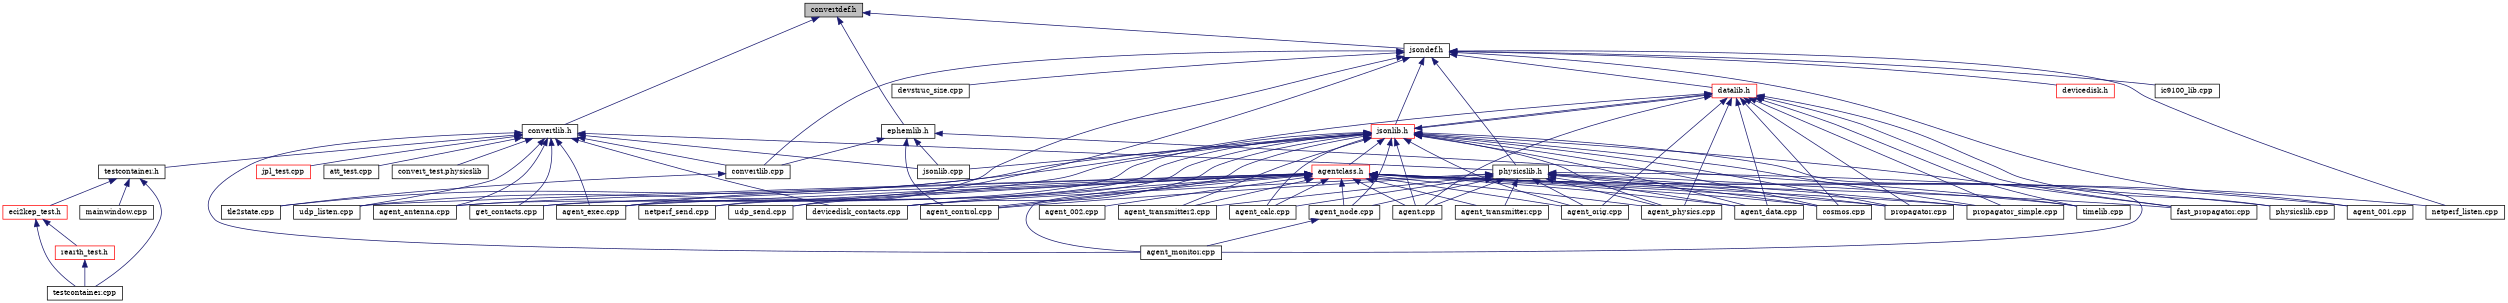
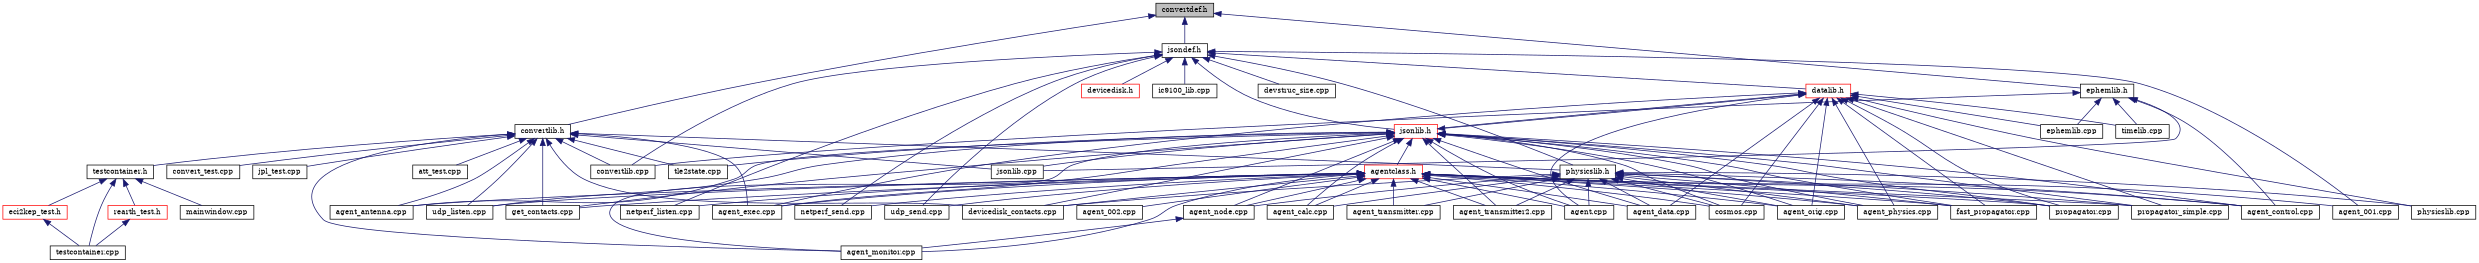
node "ephemlib.cpp": added
node "jpl_test.cpp": color red -> black
node "convert_test.physicslib": label "convert_test.physicslib" -> "convert_test.cpp"
edge "tle2state.cpp" -> "convertlib.cpp": now "tle2state.cpp" -> "convertlib.h"
edge "timelib.cpp" -> "physicslib.h": now "fast_propagator.cpp" -> "physicslib.h"
edge "rearth_test.h" -> "eci2kep_test.h": now "rearth_test.h" -> "testcontainer.h"
